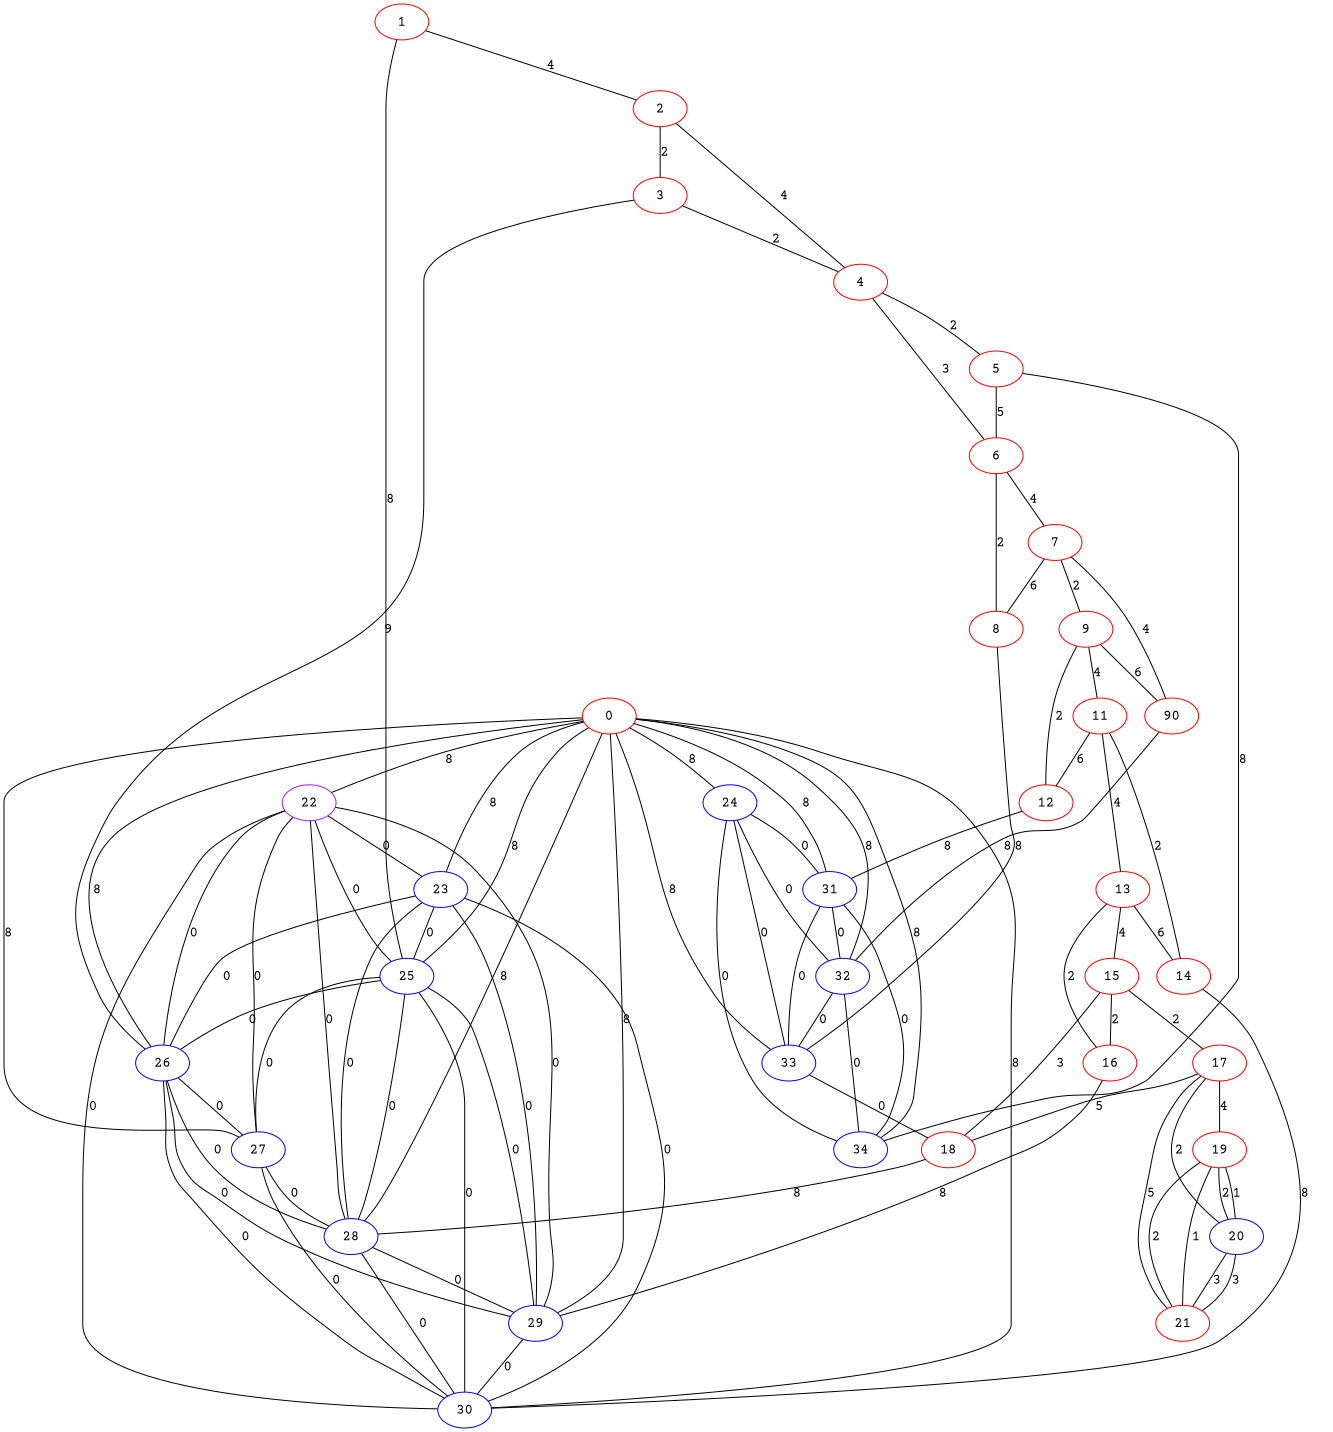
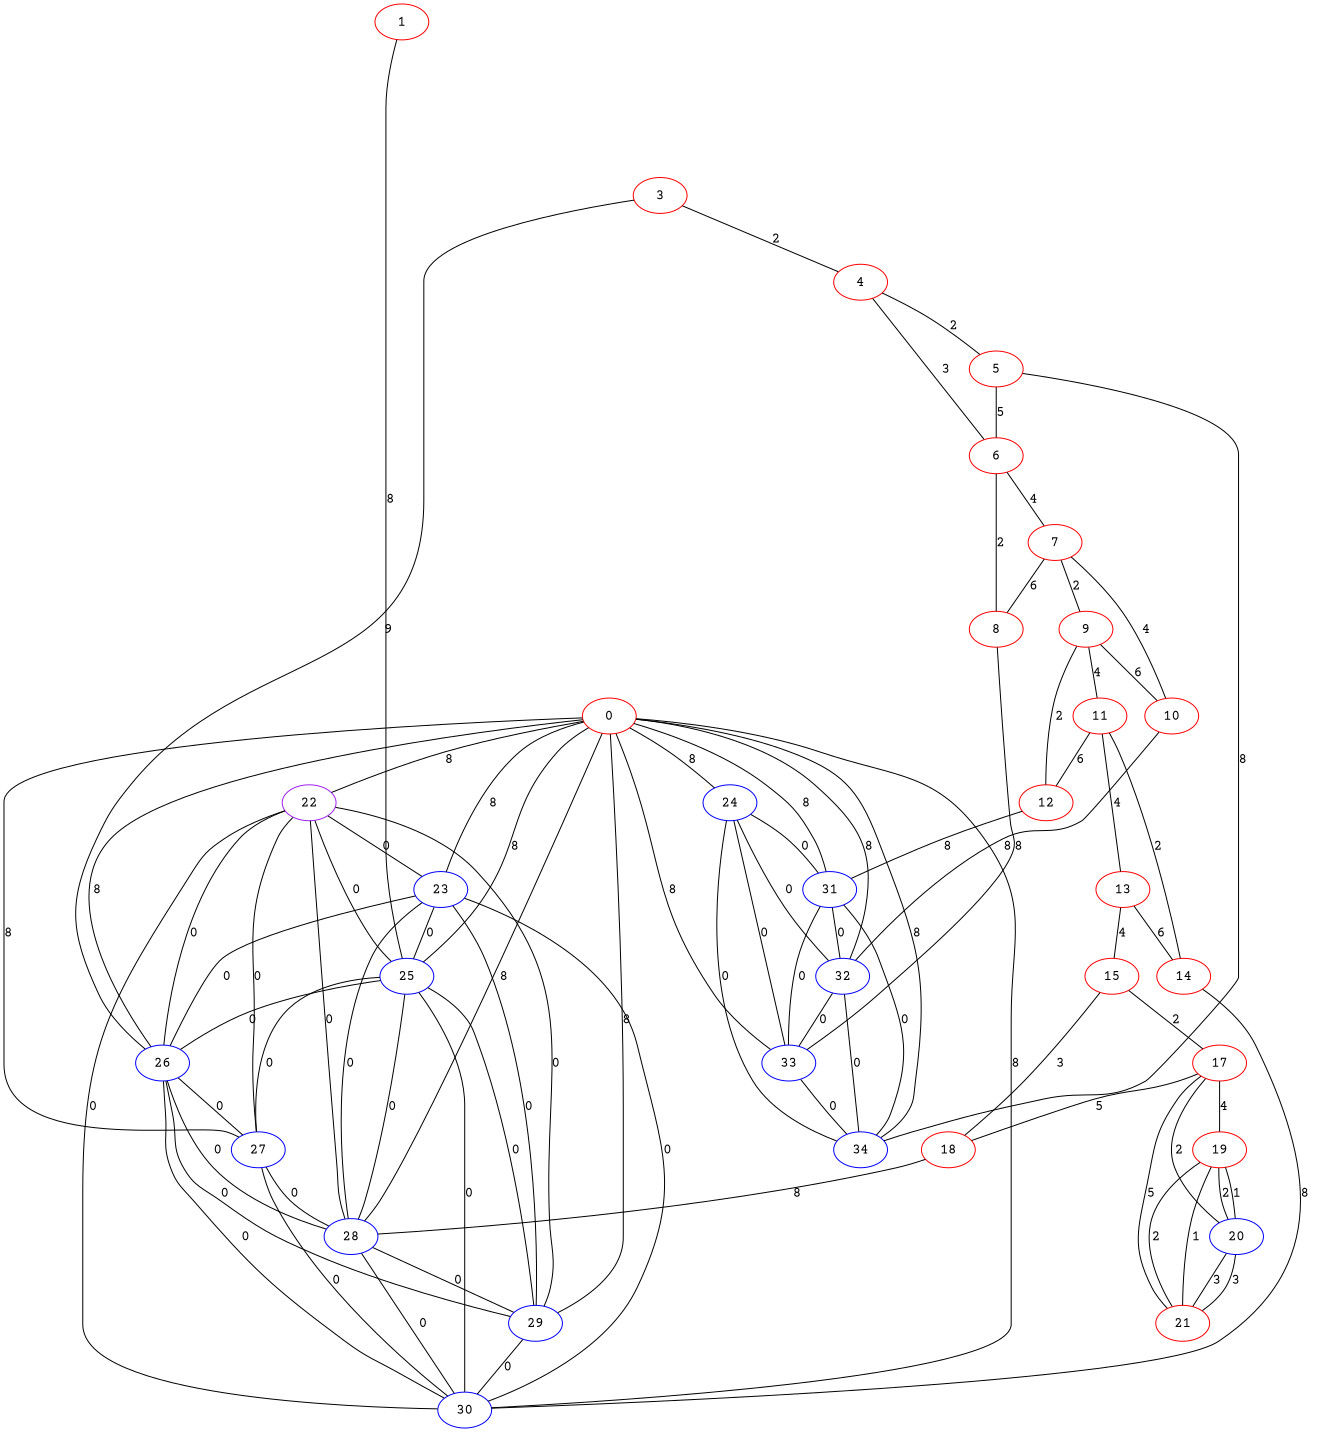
node "2": removed
node "90": label "90" -> "10"
node "16": removed
edge "33" -- "18": now "33" -- "34"
